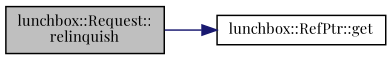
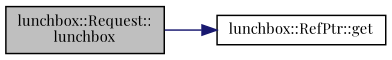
node "lunchbox::Request:: relinquish": label "lunchbox::Request:: relinquish" -> "lunchbox::Request:: lunchbox"
